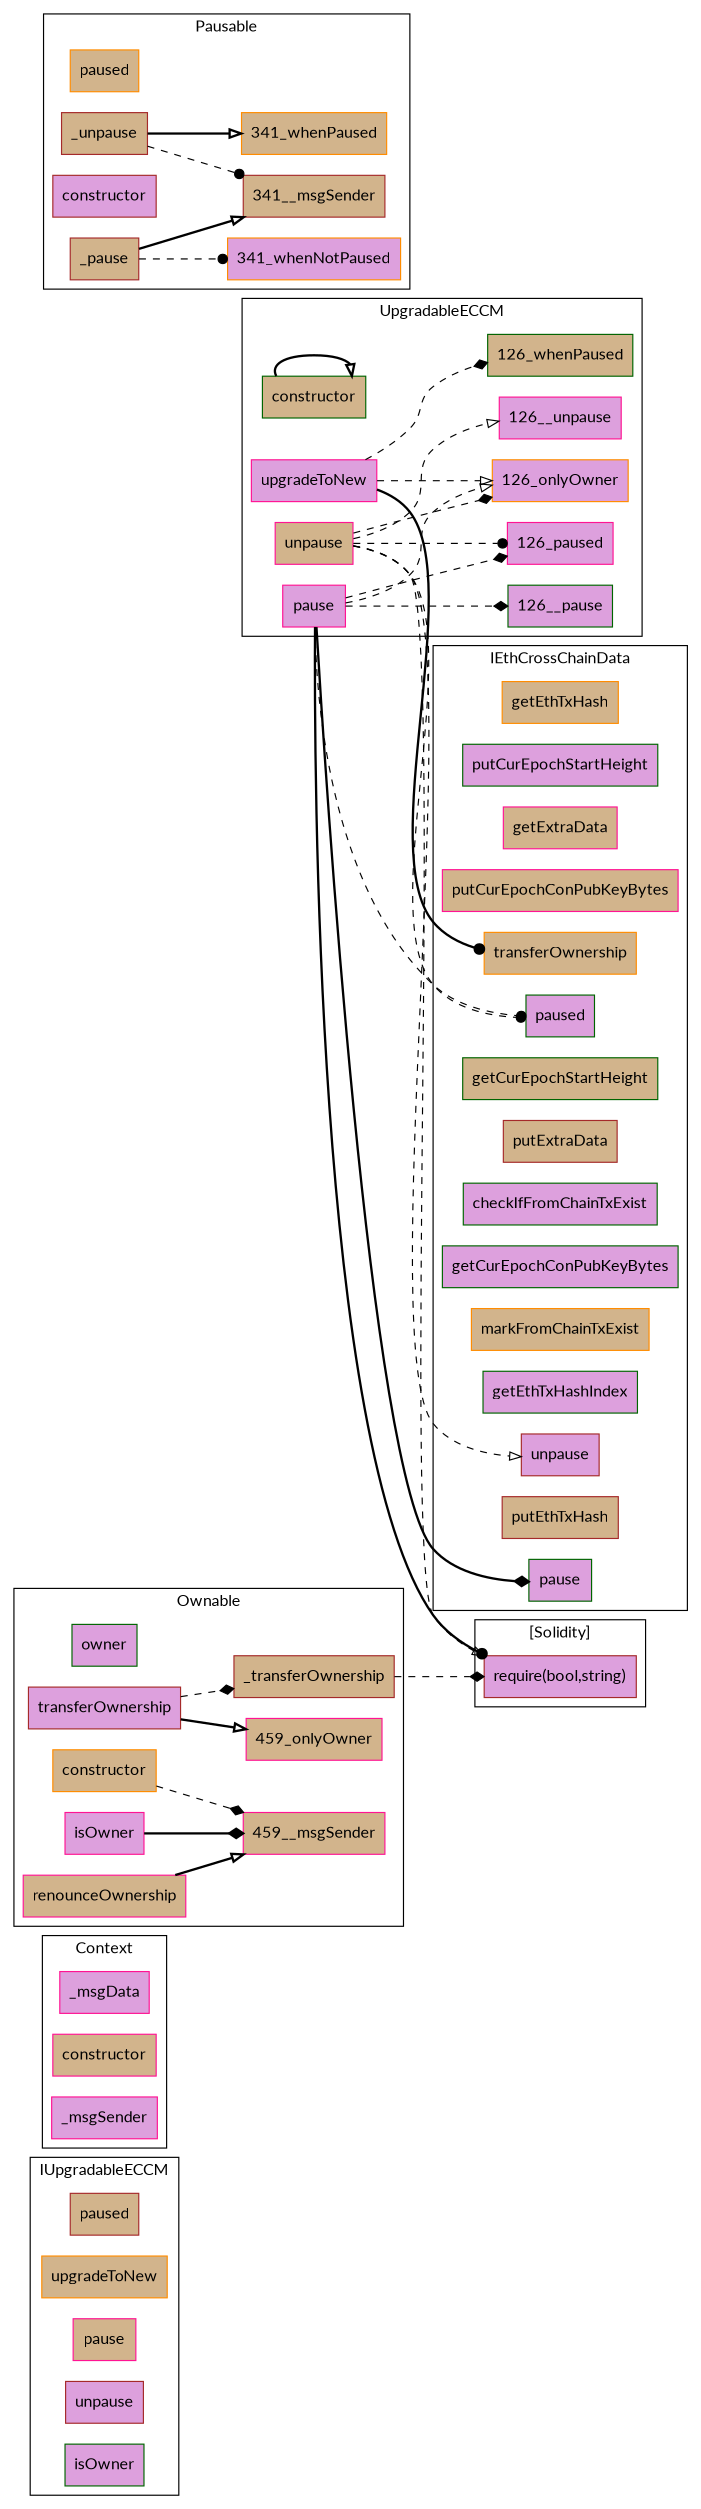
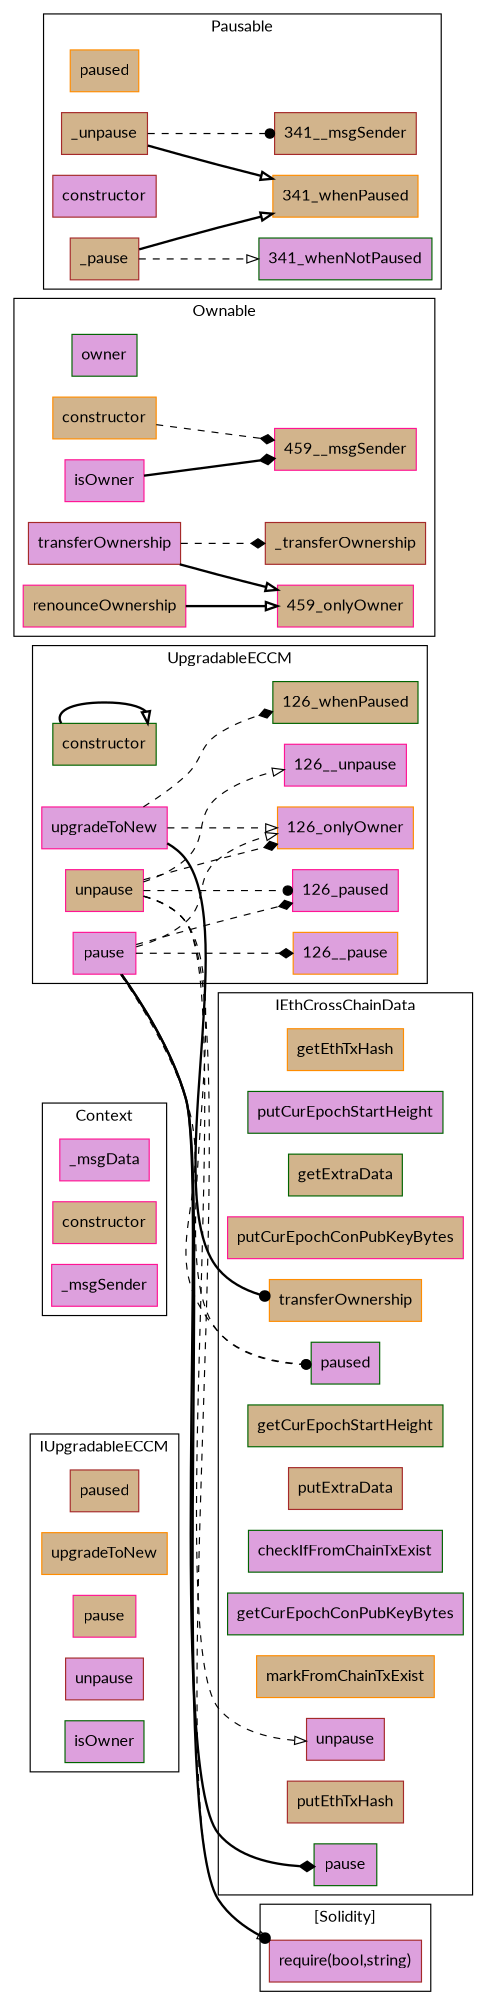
edge "_pause" -> "341__msgSender": now "_pause" -> "341_whenPaused"
edge "_pause" -> "341_whenNotPaused": arrowhead dot -> onormal
node "341_whenNotPaused": color darkorange -> darkgreen
node "126__pause": color darkgreen -> darkorange
node "getExtraData": color deeppink -> darkgreen
node "getEthTxHashIndex": removed
edge "_transferOwnership" -> "require(bool,string)": removed
edge "renounceOwnership" -> "459__msgSender": now "renounceOwnership" -> "459_onlyOwner"
